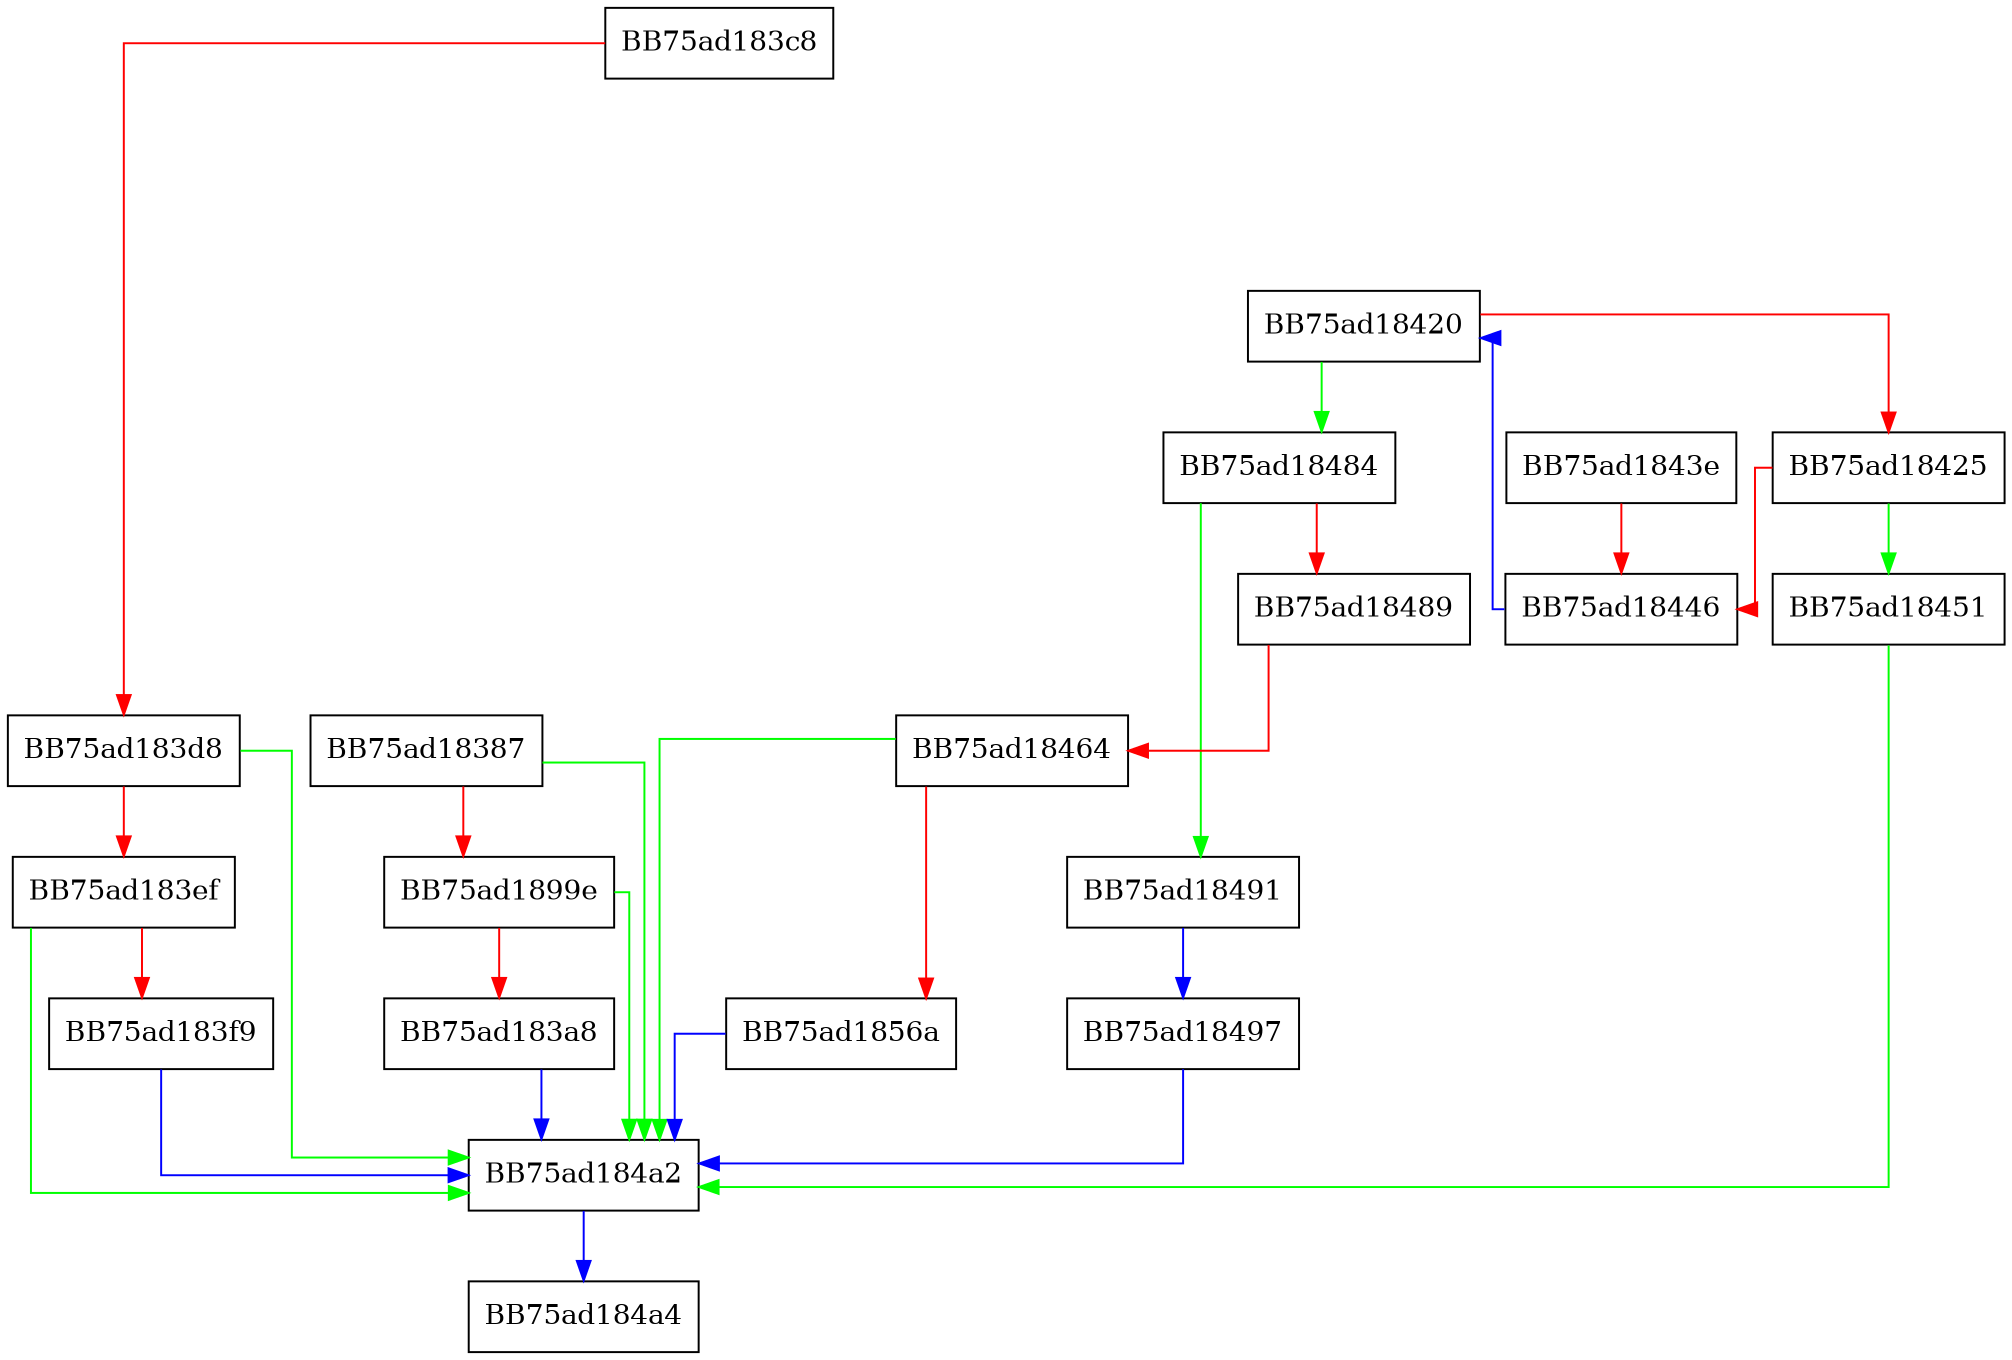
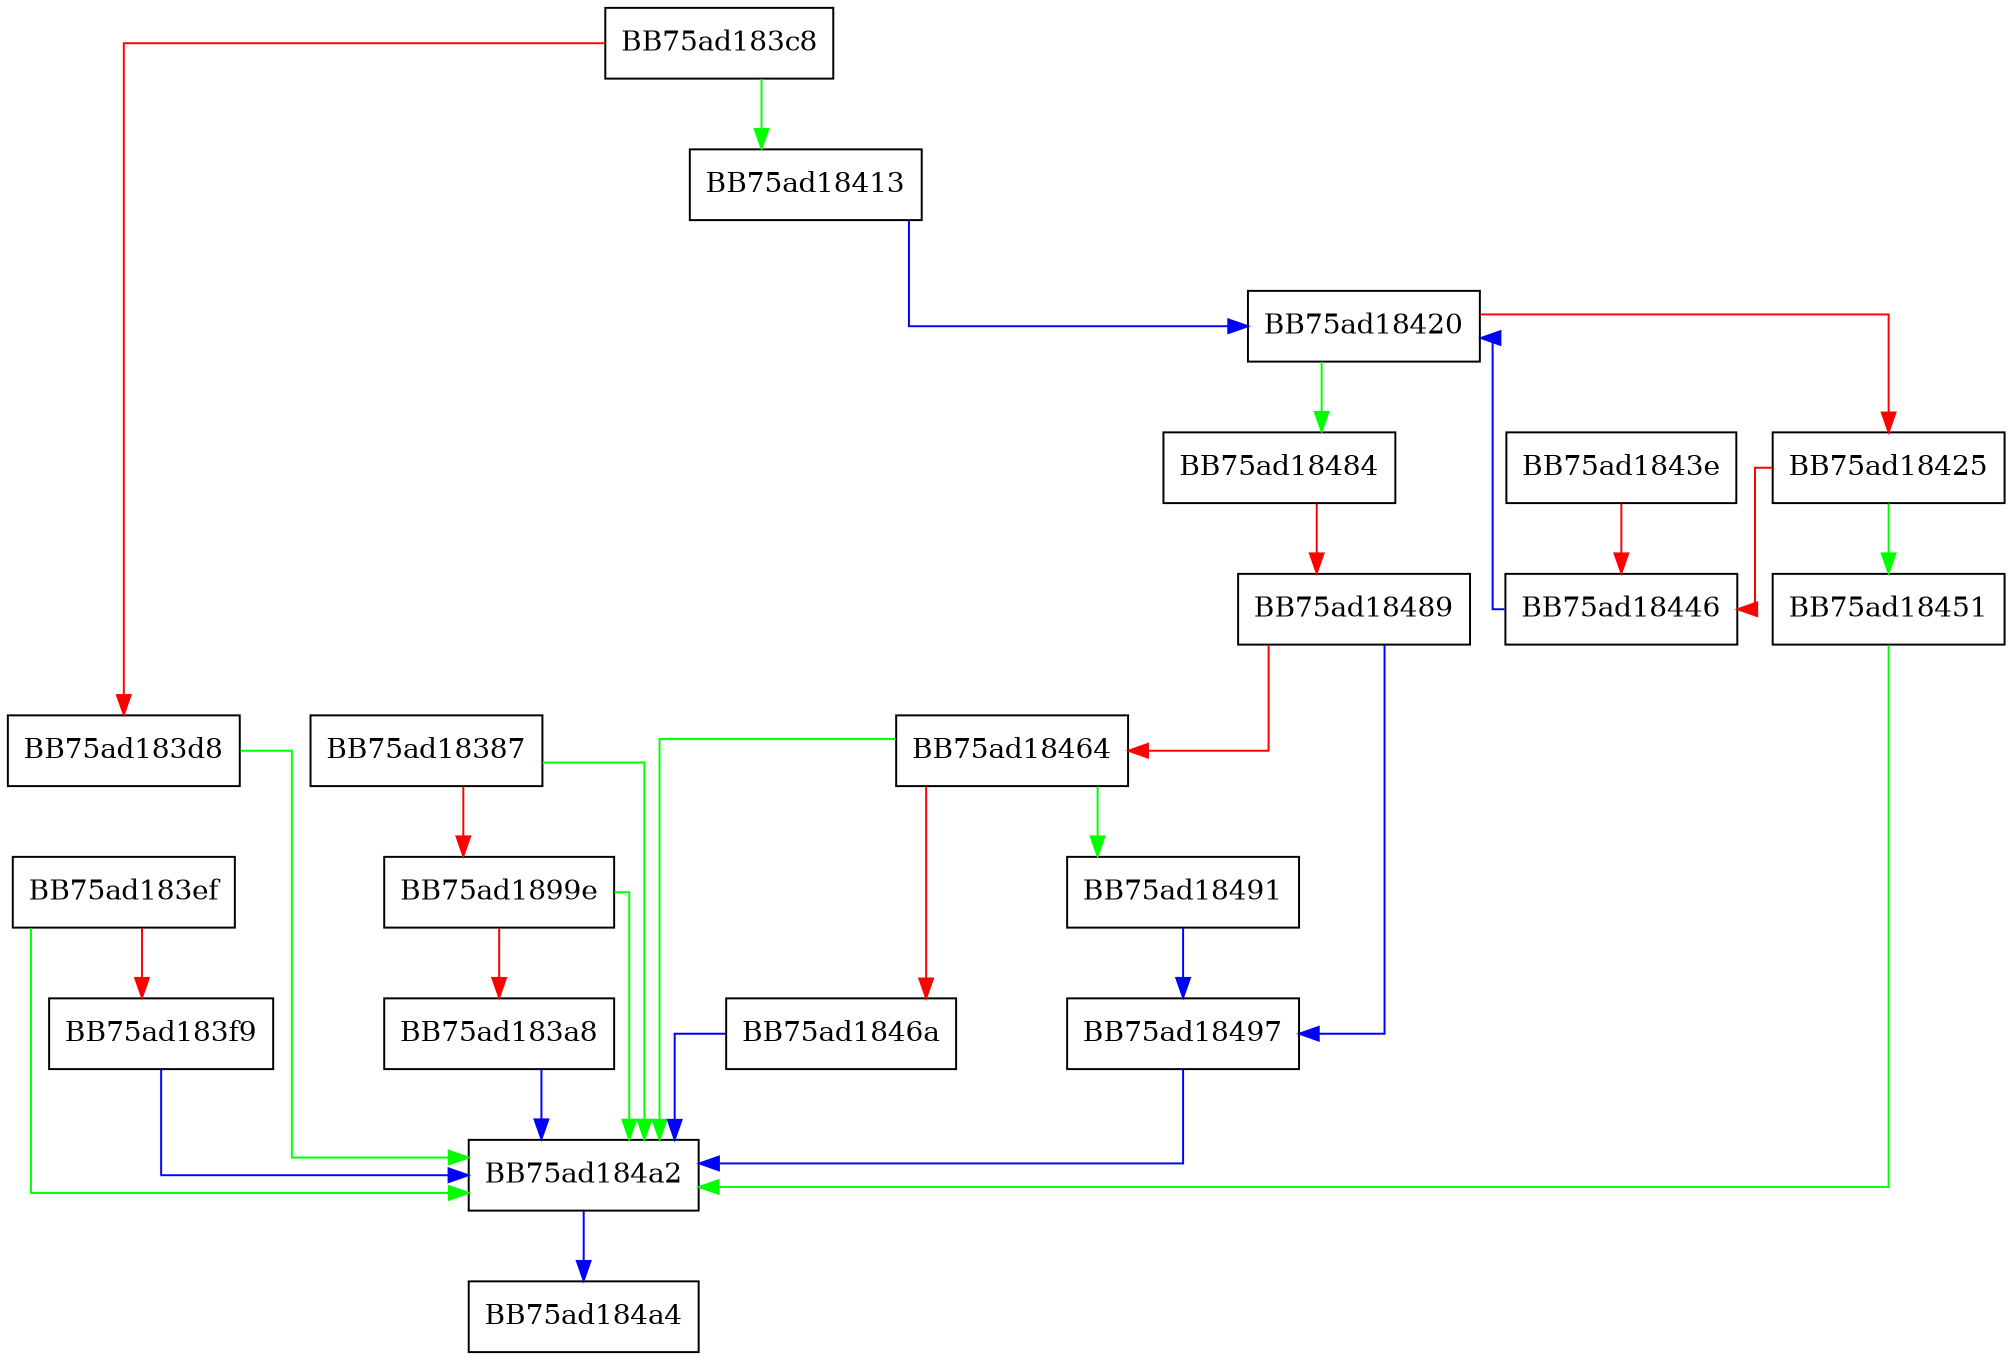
node "BB75ad18413": added
edge "BB75ad18484" -> "BB75ad18491": now "BB75ad18464" -> "BB75ad18491"
edge "BB75ad183d8" -> "BB75ad183ef": removed
edge "BB75ad18489" -> "BB75ad18497": added
node "BB75ad1856a": label "BB75ad1856a" -> "BB75ad1846a"
